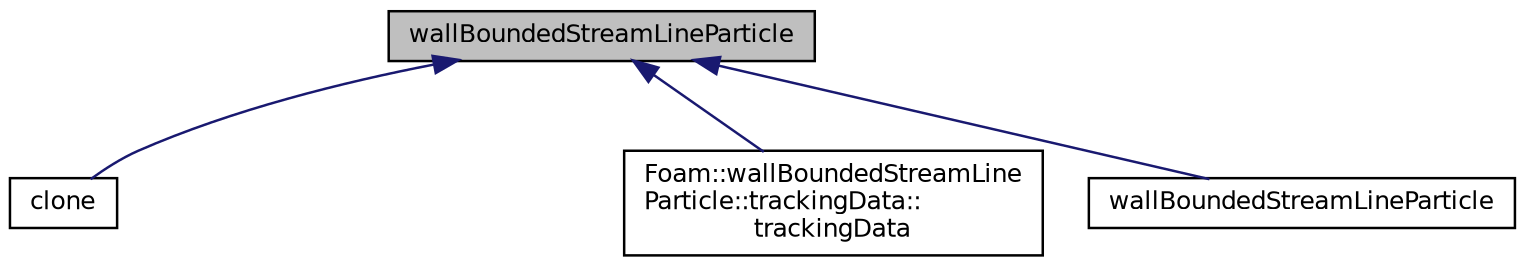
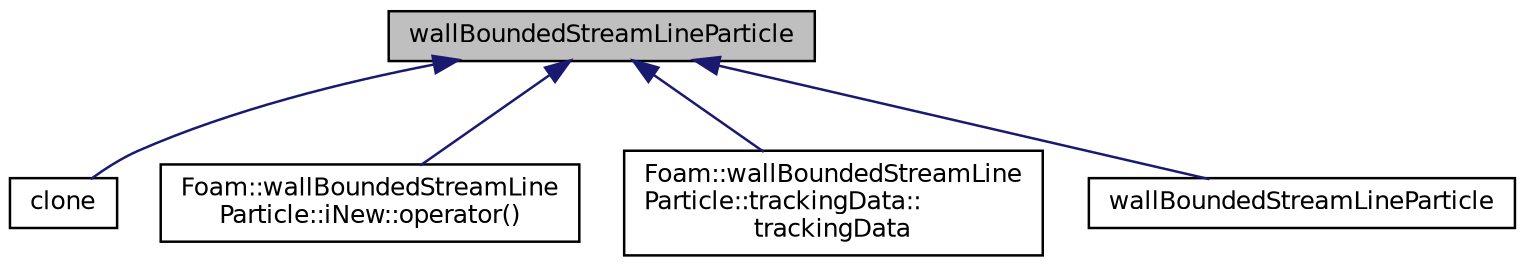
node "Foam::wallBoundedStreamLine Particle::iNew::operator()": added
